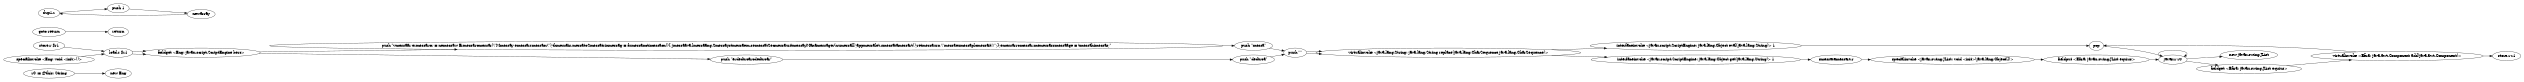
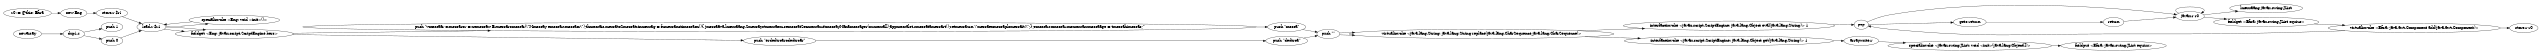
edge "push 1" -> "newarray": removed
edge "new Eng" -> "store.r $r1": added
edge "pop" -> "goto return": added
edge "load.r $r1" -> "specialinvoke <Eng: void <init>()>": added
node "push 0": added
node "new javax.swing.JList": label "new javax.swing.JList" -> "lmessaang javax.swing.JList"
node "store.r r1": label "store.r r1" -> "store.r r0"
node "smessatamessart.r": label "smessatamessart.r" -> "arraywrite.r"
edge "fieldput <Efira: javax.swing.JList equius>" -> "javax.r r0": now "return" -> "javax.r r0"
node "r0 := @this: String": label "r0 := @this: String" -> "r0 := @this: Efira"
